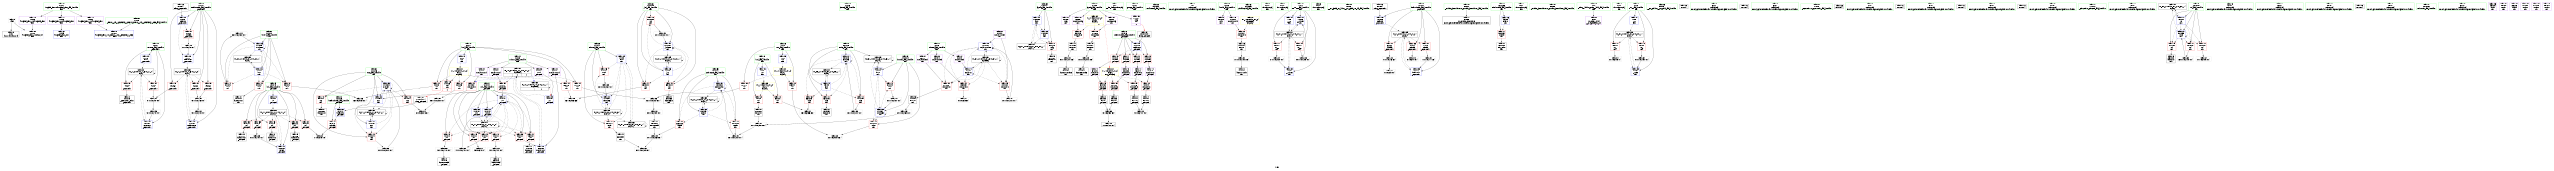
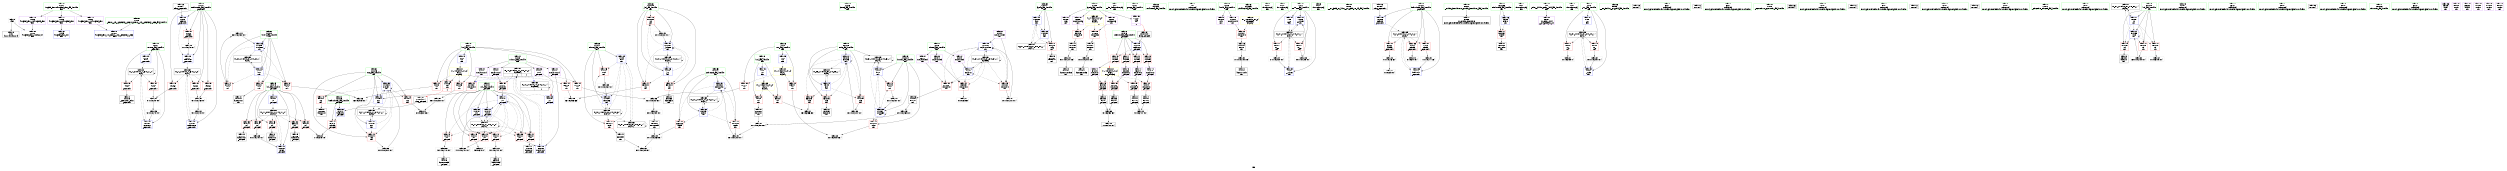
node "NodeID: 34": removed
